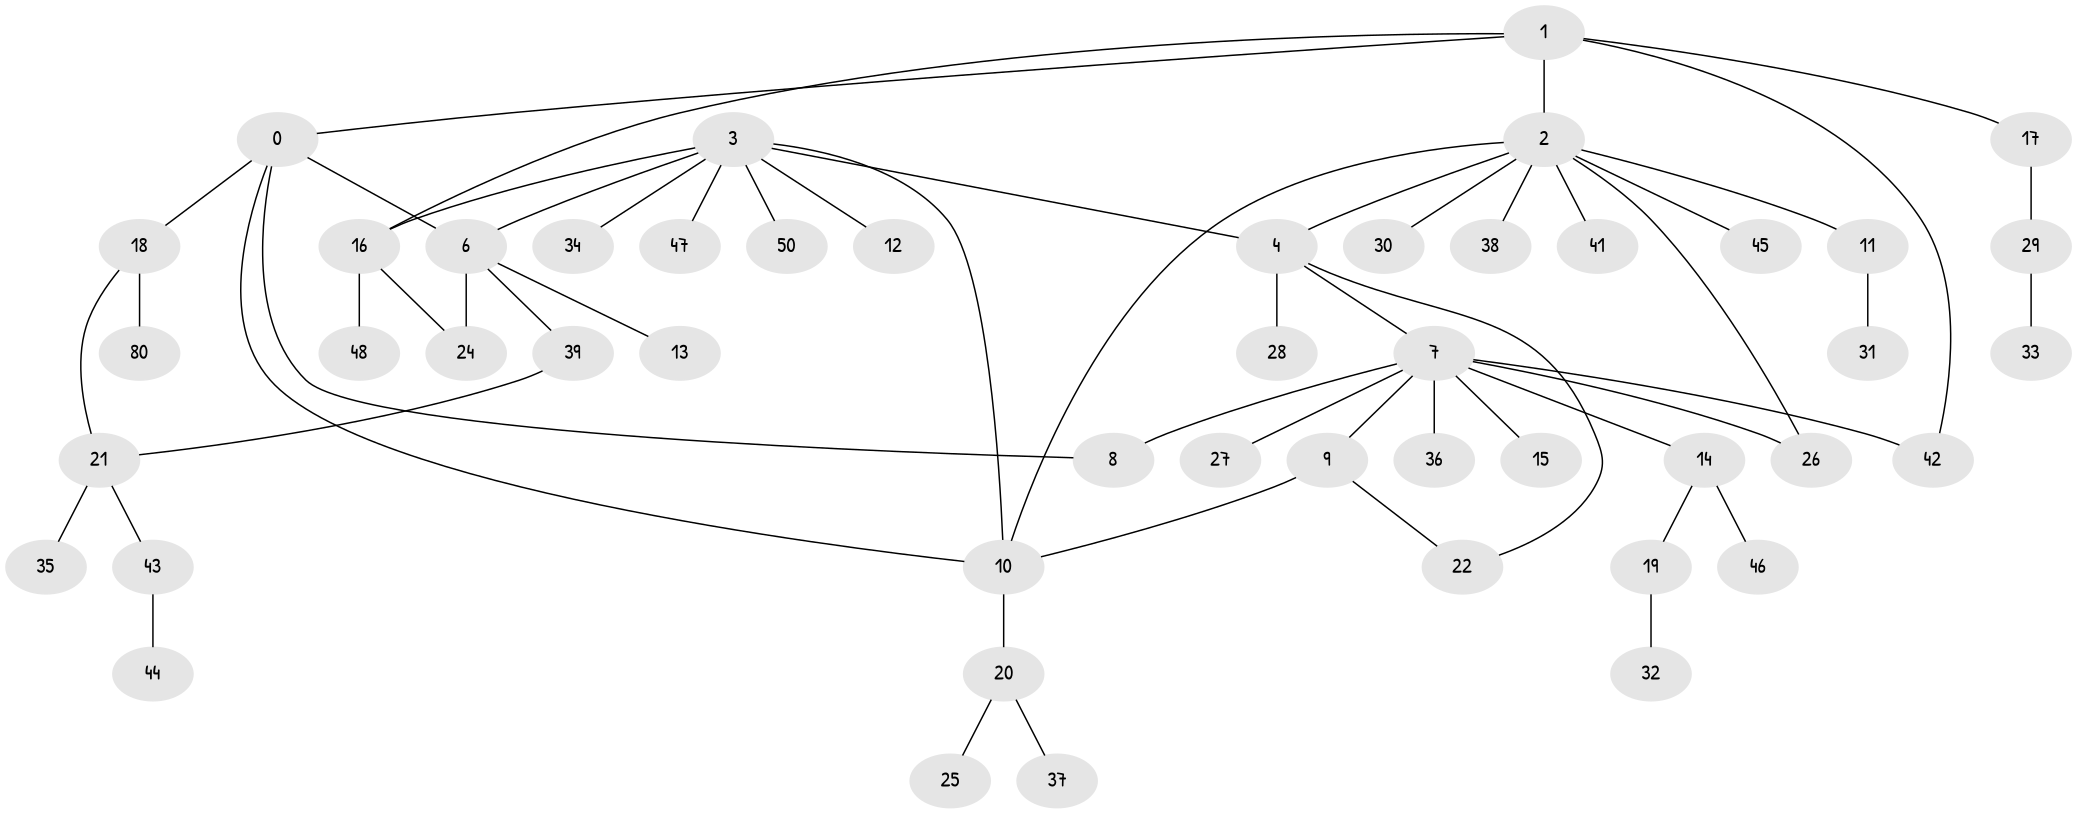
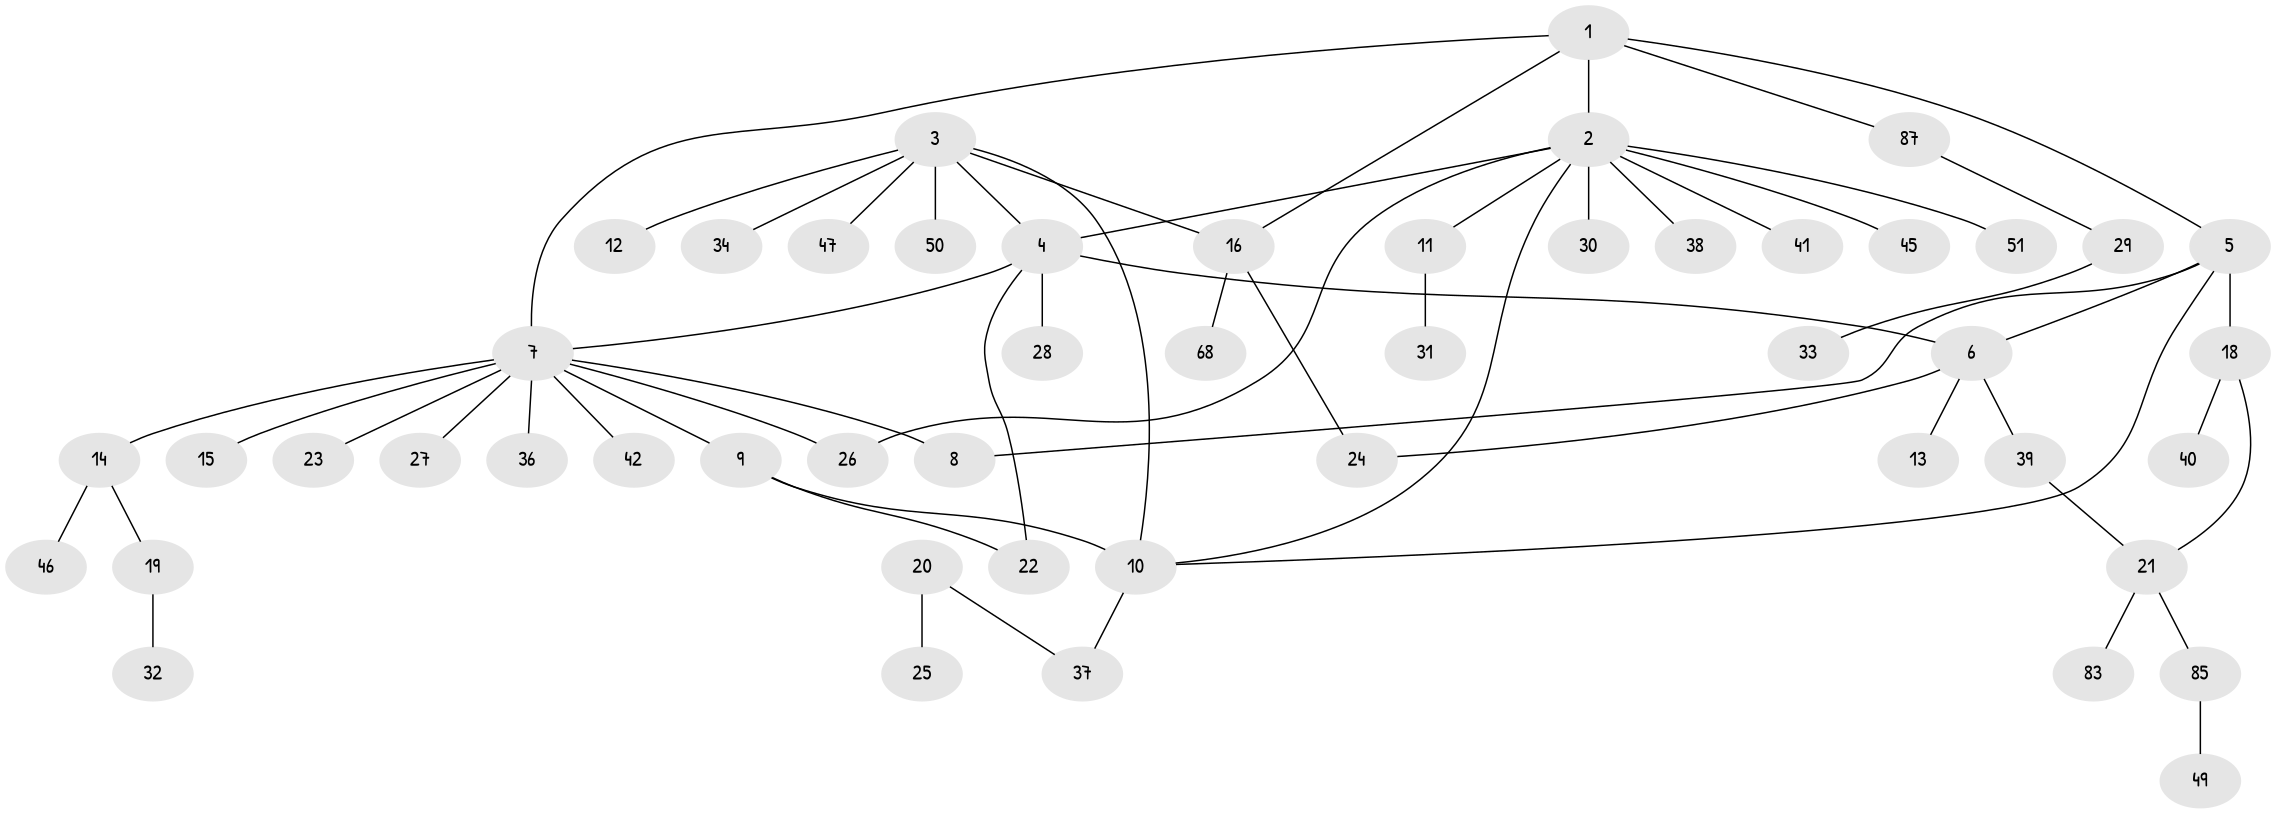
node "0": label "0" -> "5"
node "17": label "17" -> "87"
edge "1" -- "42": now "1" -- "7"
edge "3" -- "6": now "4" -- "6"
node "51": added
node "80": label "80" -> "40"
node "48": label "48" -> "68"
node "23": added
node "35": label "35" -> "85"
node "43": label "43" -> "83"
edge "10" -- "20": now "10" -- "37"
node "44": removed
node "49": added
